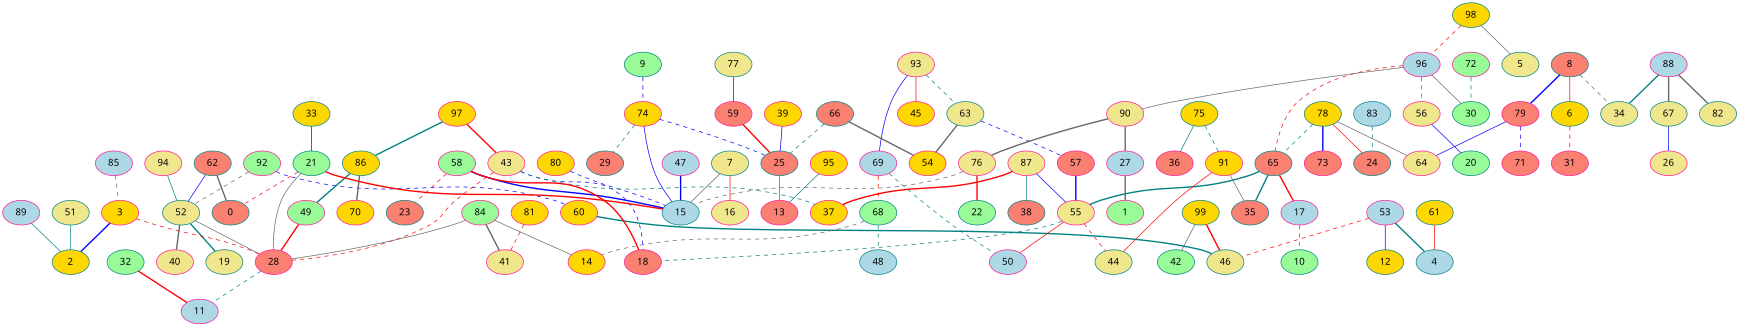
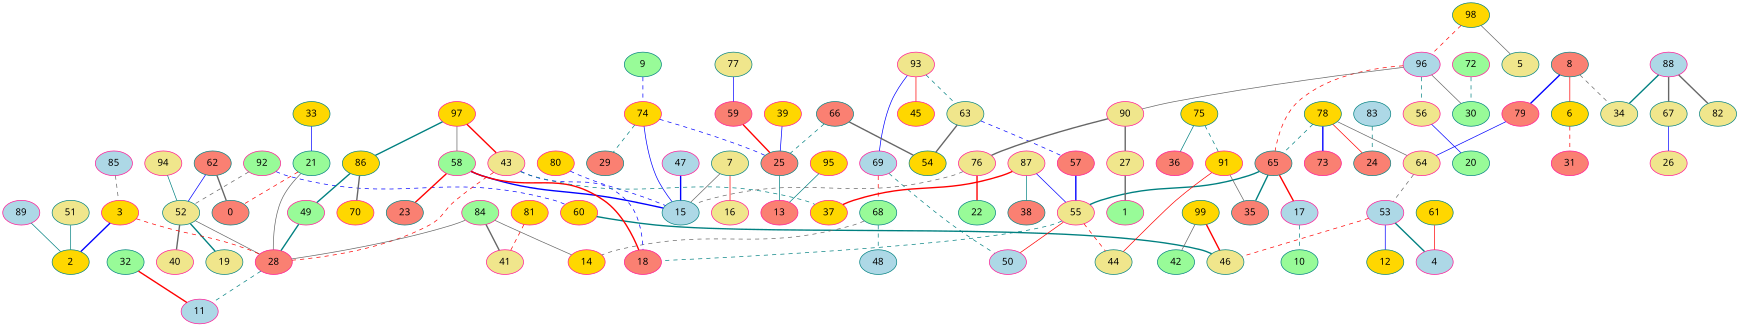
edge "97" -- "58": added
node "54": color deeppink -> teal
node "27": fillcolor lightblue -> khaki
node "71": removed
edge "58" -- "23": style dashed -> bold
edge "64" -- "53": added
edge "21" -- "15": removed
edge "49" -- "28": color red -> teal
node "4": color teal -> deeppink
